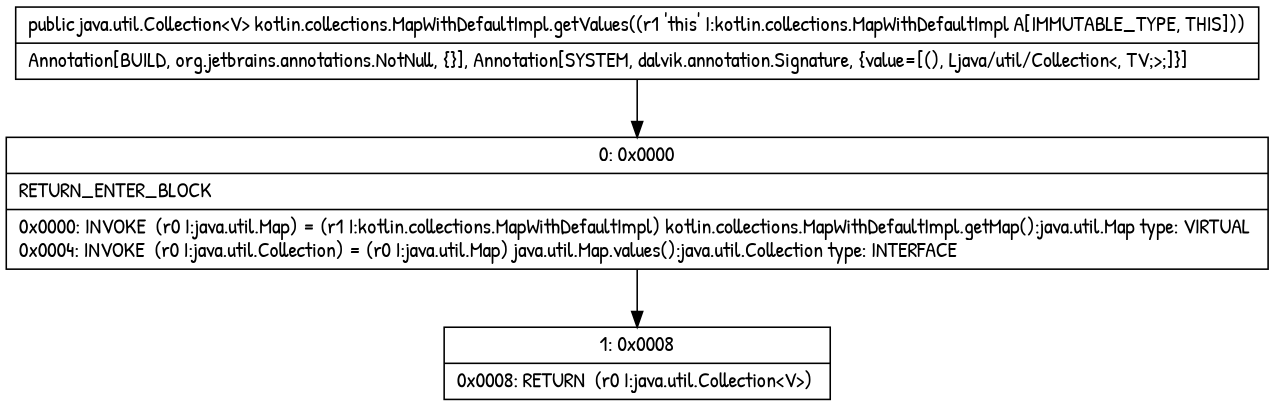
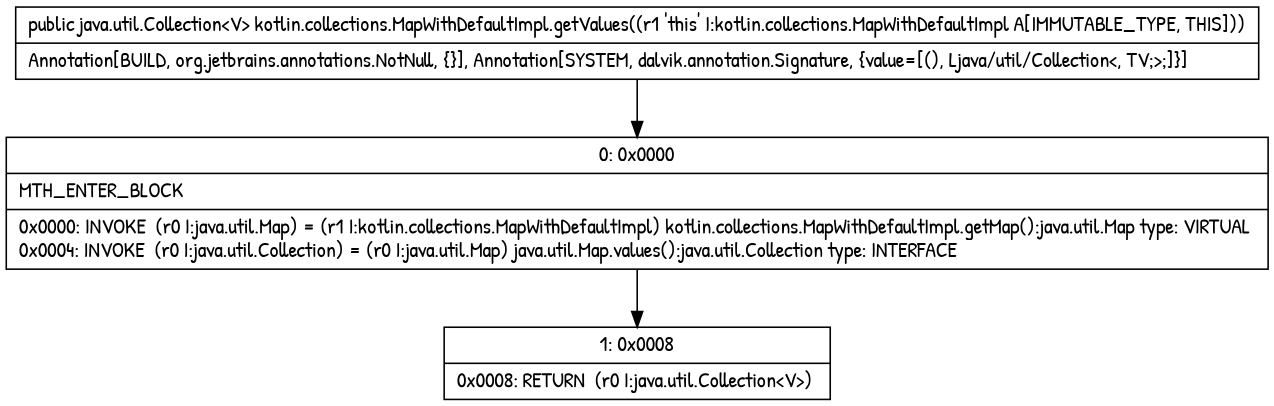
node "0: 0x0000": text "RETURN_ENTER_BLOCK" -> "MTH_ENTER_BLOCK"
